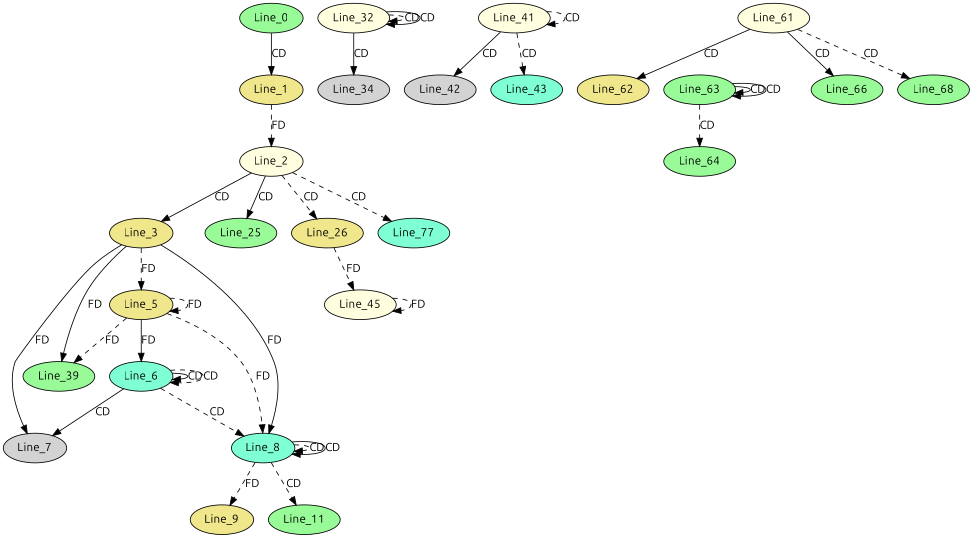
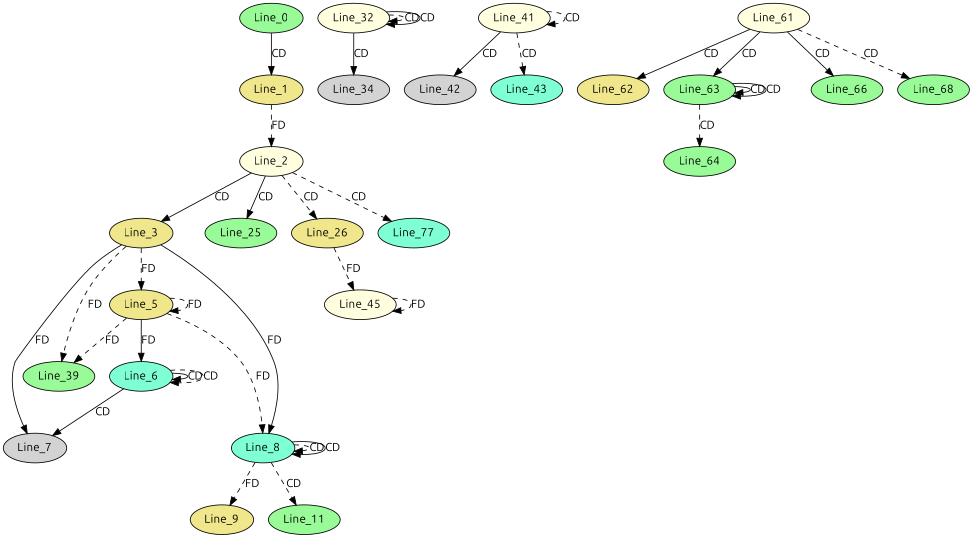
edge "Line_61" -> "Line_63": added, label "CD"
edge "Line_3" -> "Line_39": style solid -> dashed
edge "Line_6" -> "Line_8": removed, label "CD"
